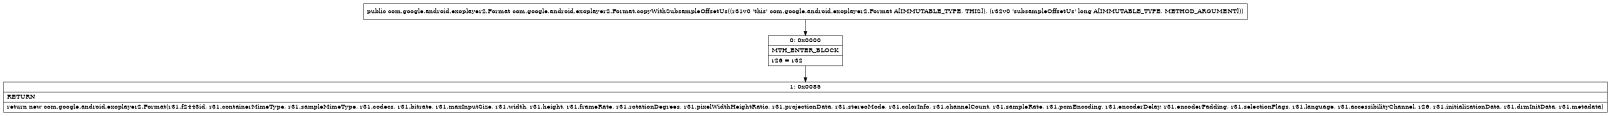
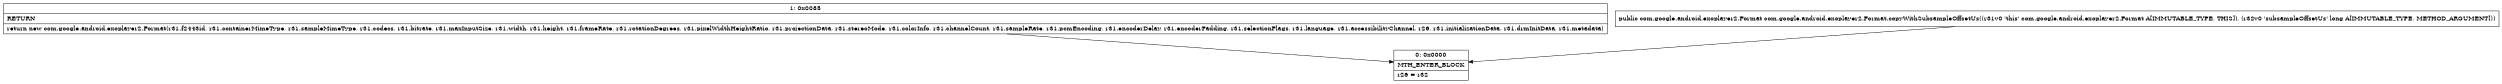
edge "0: 0x0000" -> "1: 0x0085": reversed
